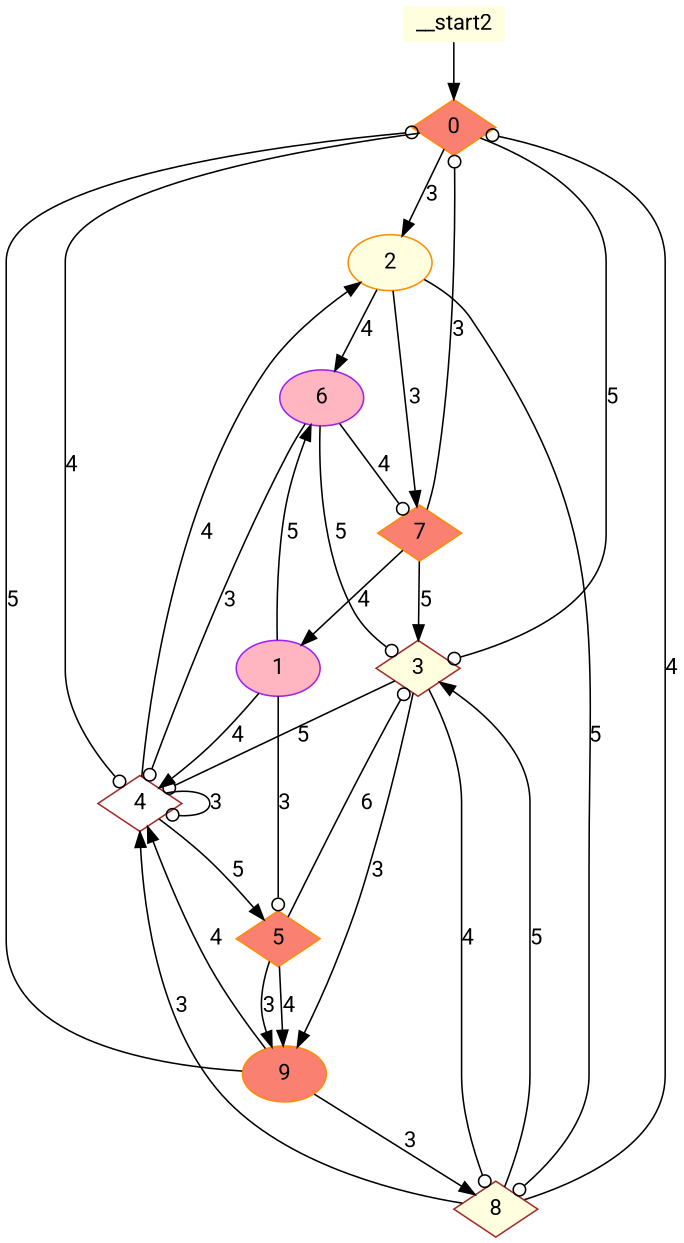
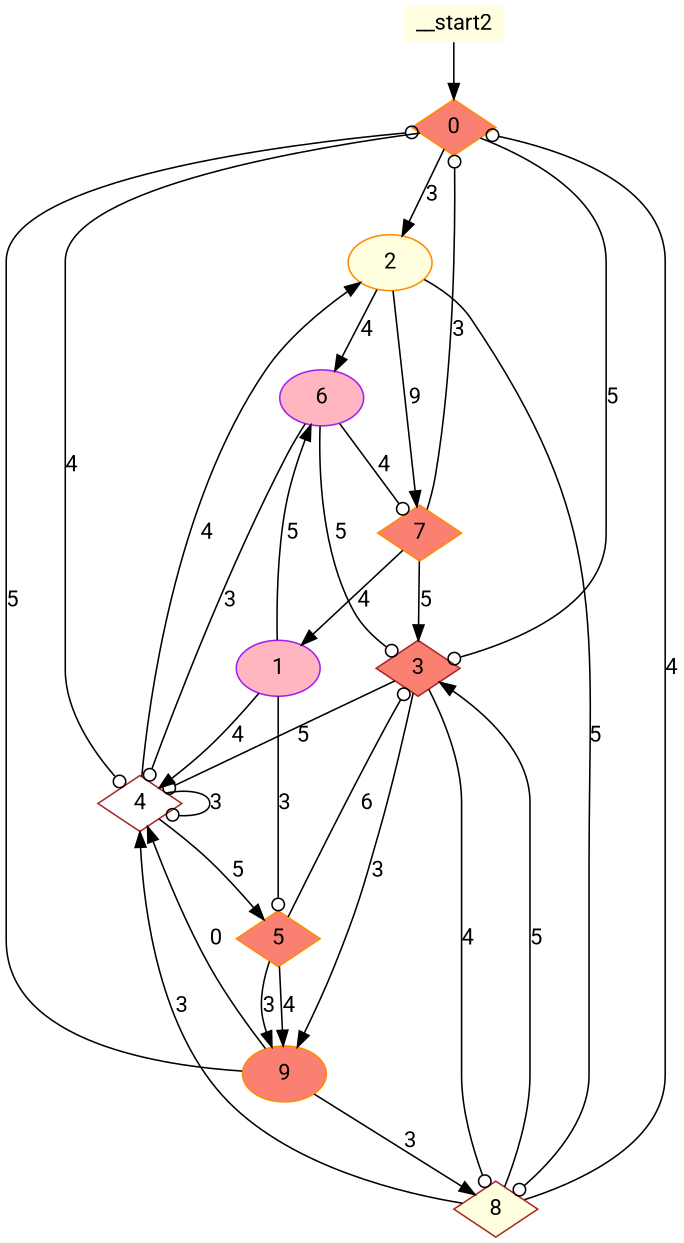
edge "2" -> "7": label "3" -> "9"
node "3": fillcolor lightyellow -> salmon
edge "9" -> "4": label "4" -> "0"
